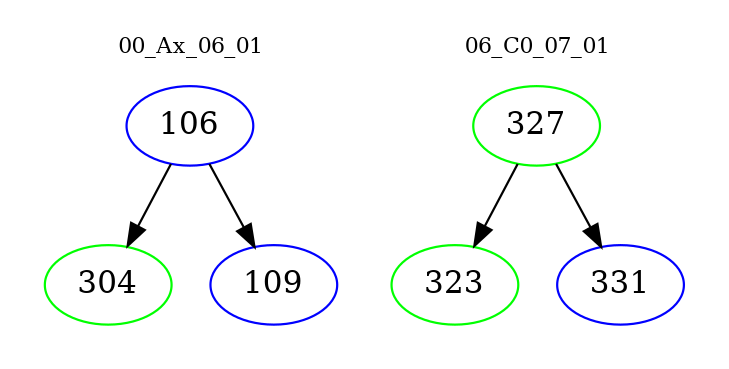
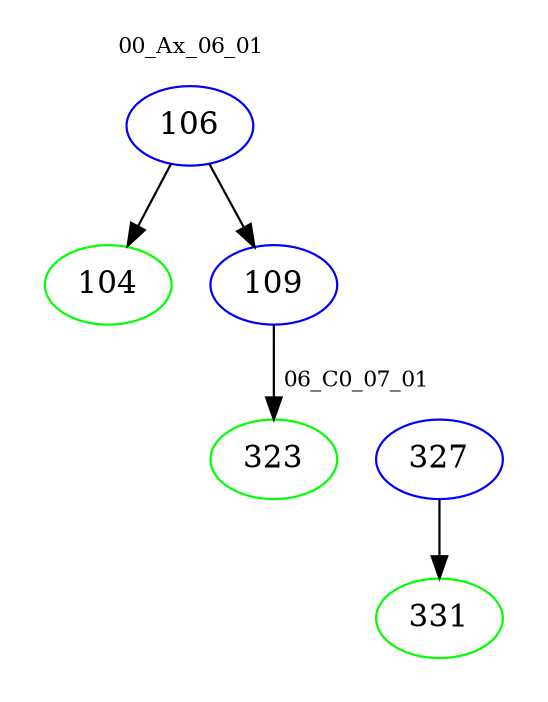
node "327": color green -> blue
edge "327" -> "323": now "109" -> "323"
node "304": label "304" -> "104"
node "331": color blue -> green
